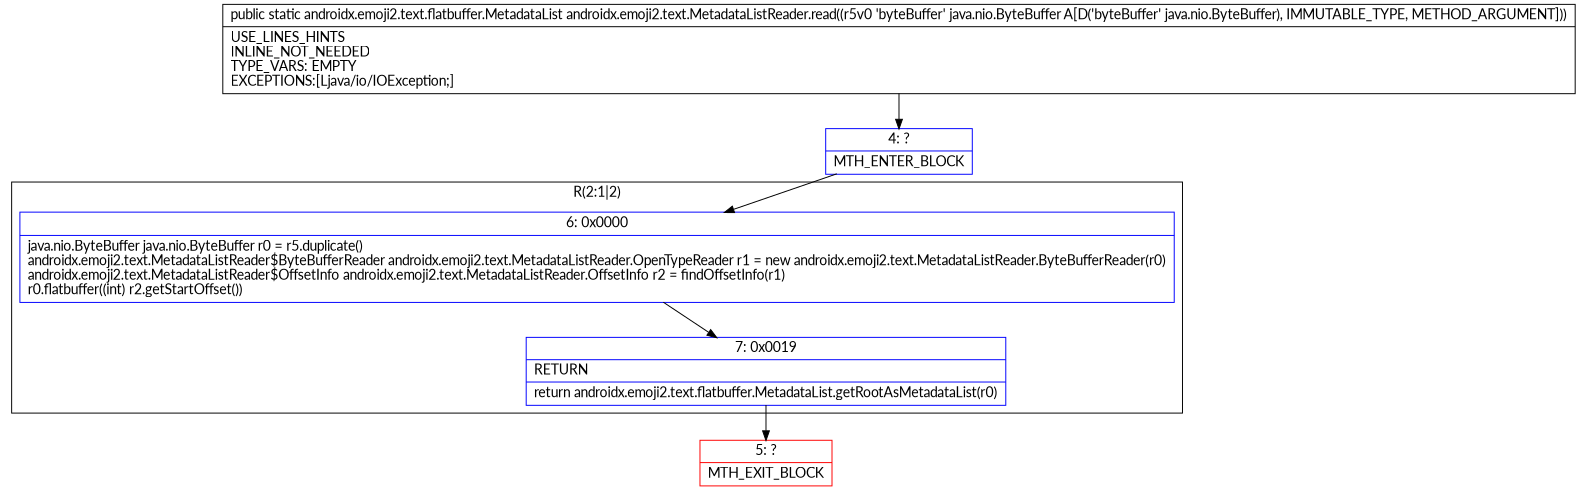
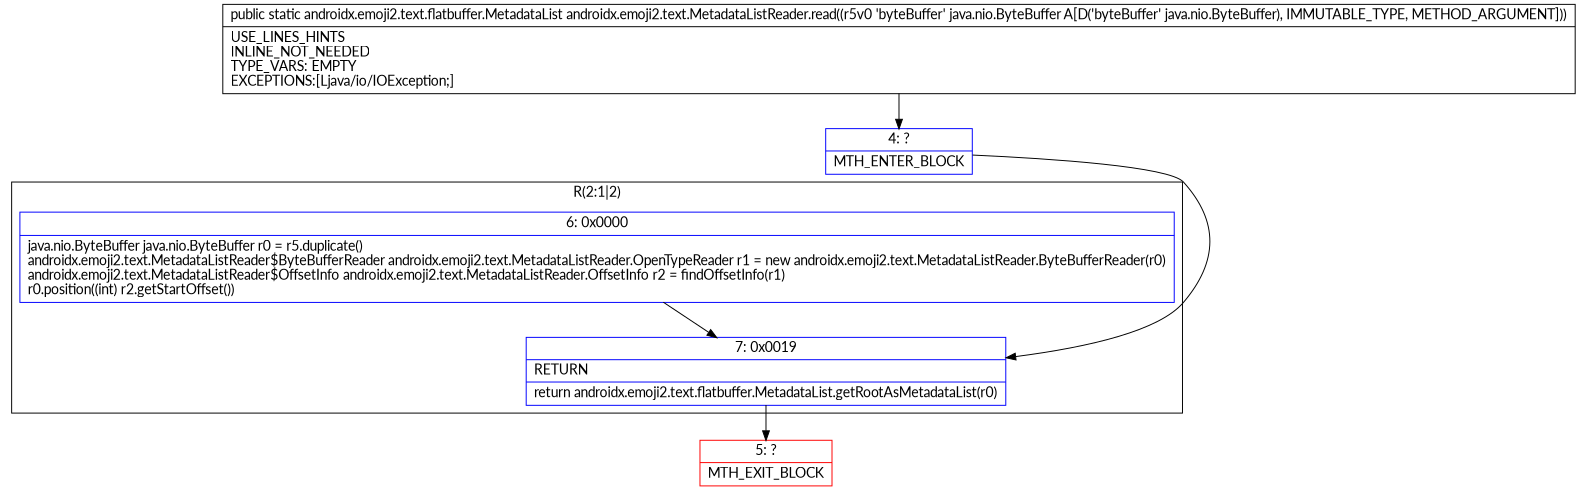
edge "4: ?" -> "6: 0x0000": now "4: ?" -> "7: 0x0019"
node "6: 0x0000": text "r0.flatbuffer((int) r2.getStartOffset())" -> "r0.position((int) r2.getStartOffset())"
